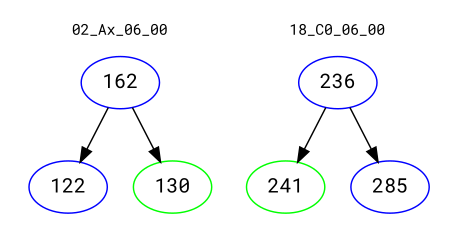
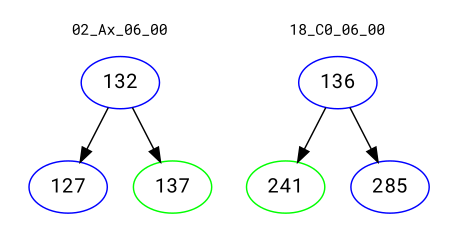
node "162": label "162" -> "132"
node "236": label "236" -> "136"
node "122": label "122" -> "127"
node "130": label "130" -> "137"
